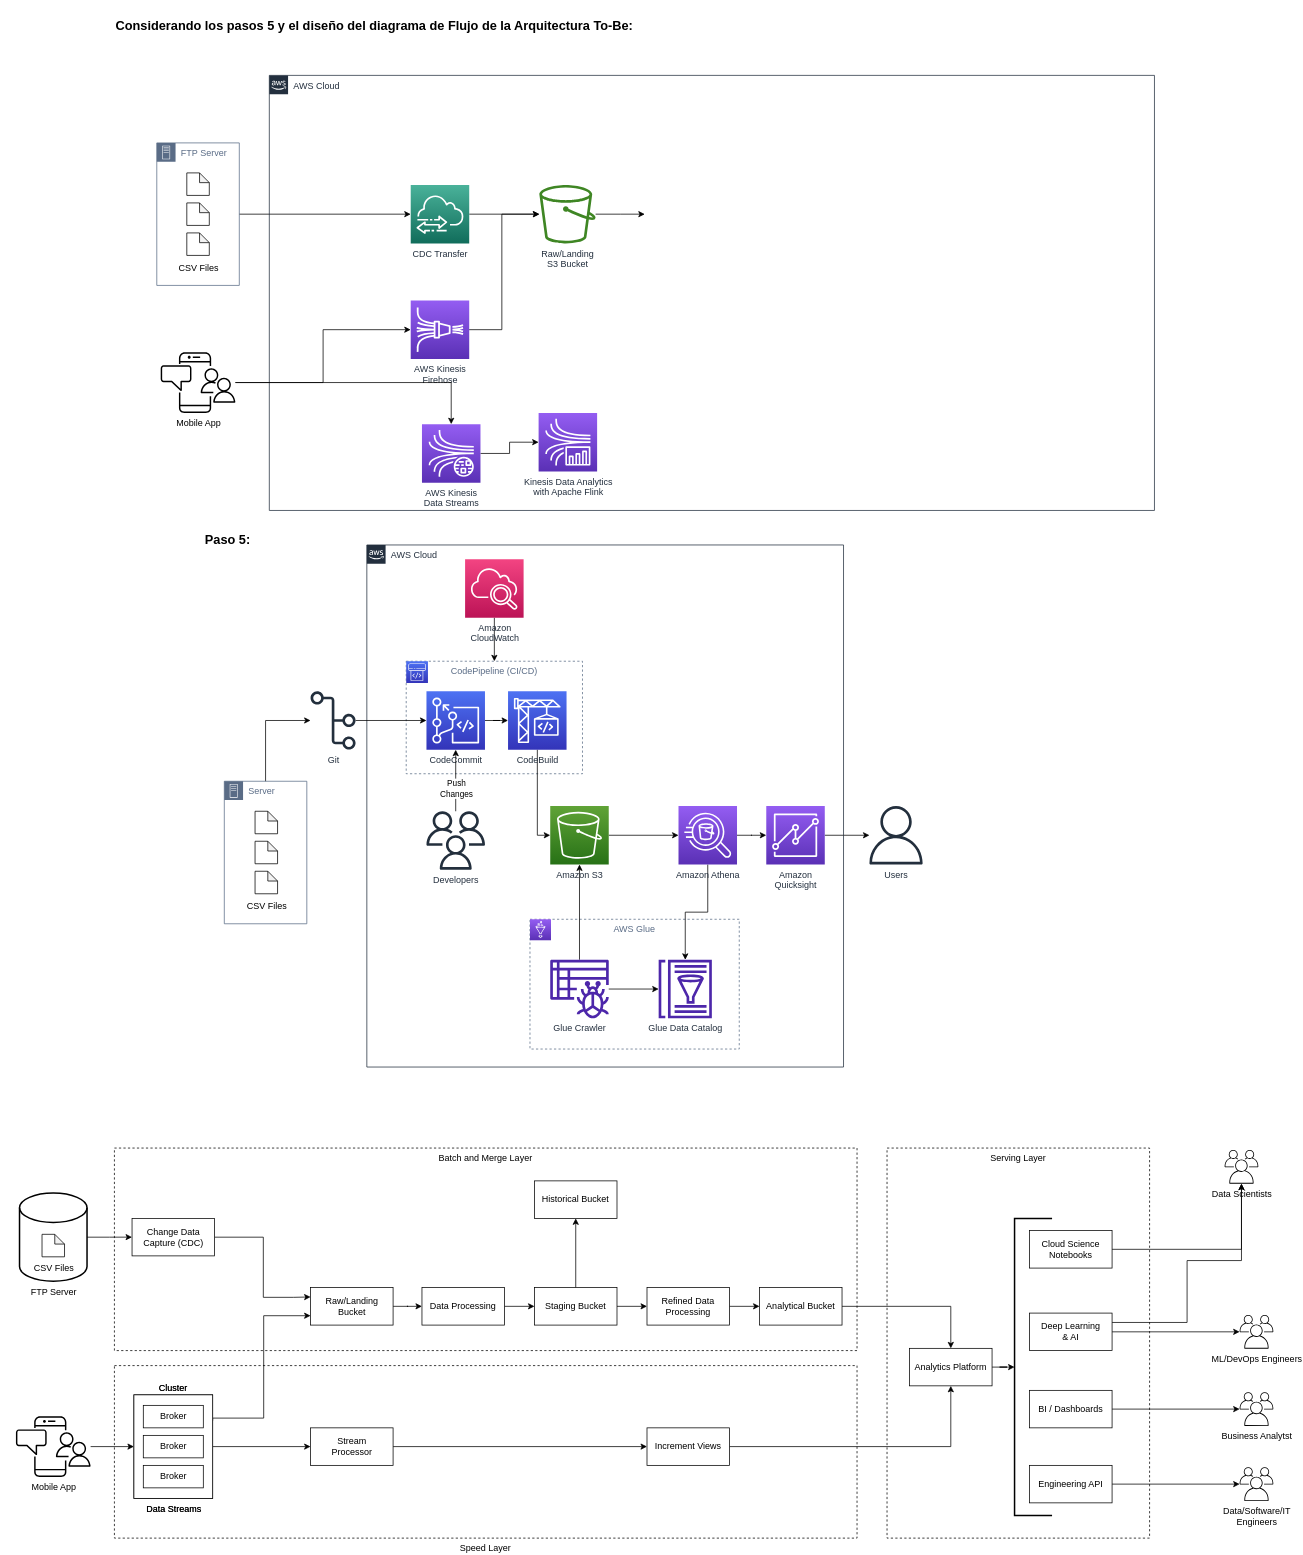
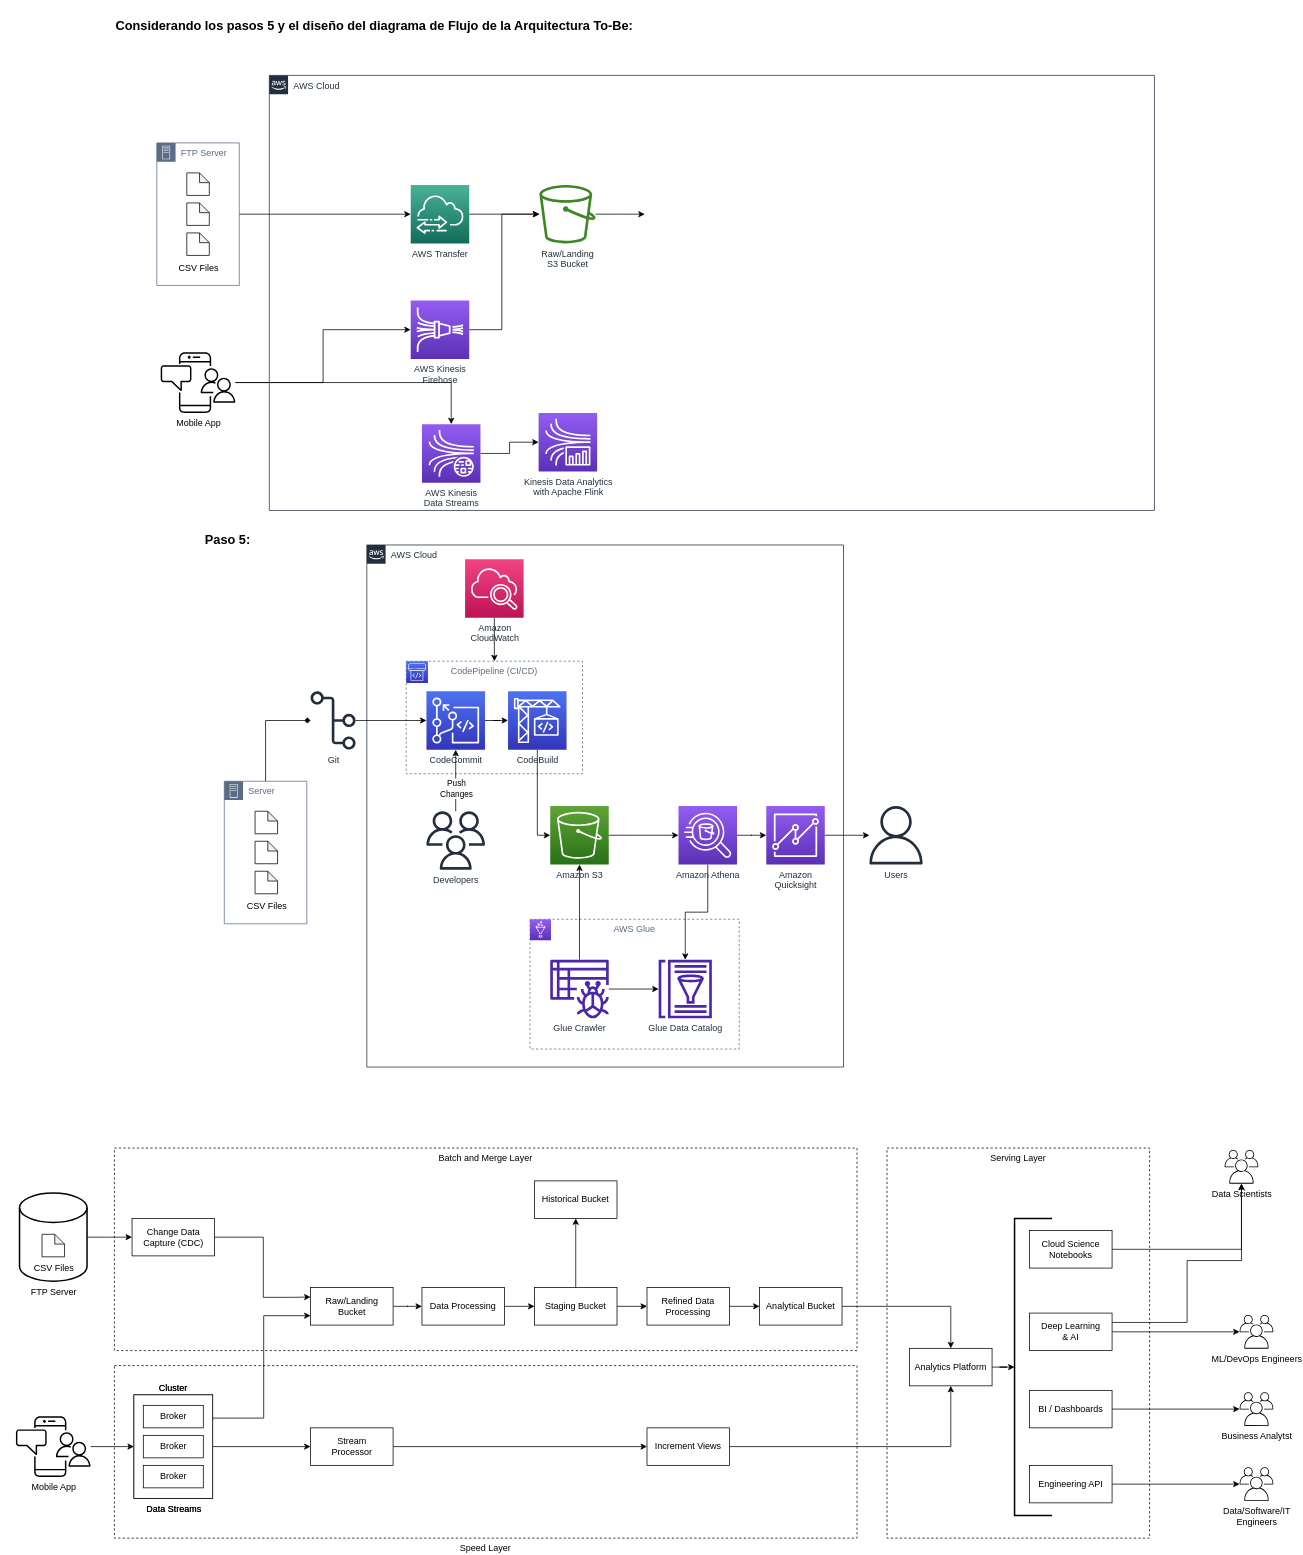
node "CDC Transfer": label "CDC Transfer" -> "AWS Transfer"
edge "Server" -> "Git": arrowhead classic -> diamond
